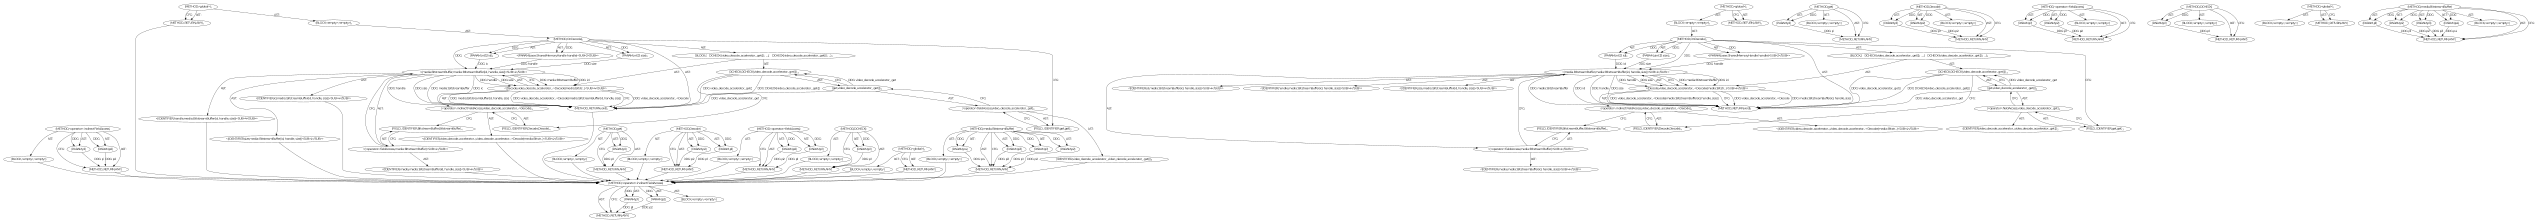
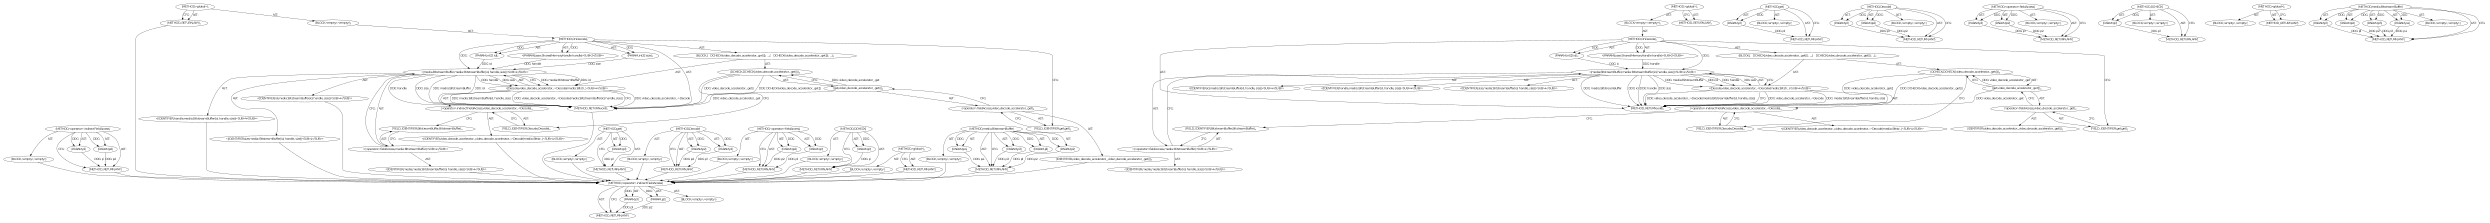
node "(PARAM,uint32 size)": removed
